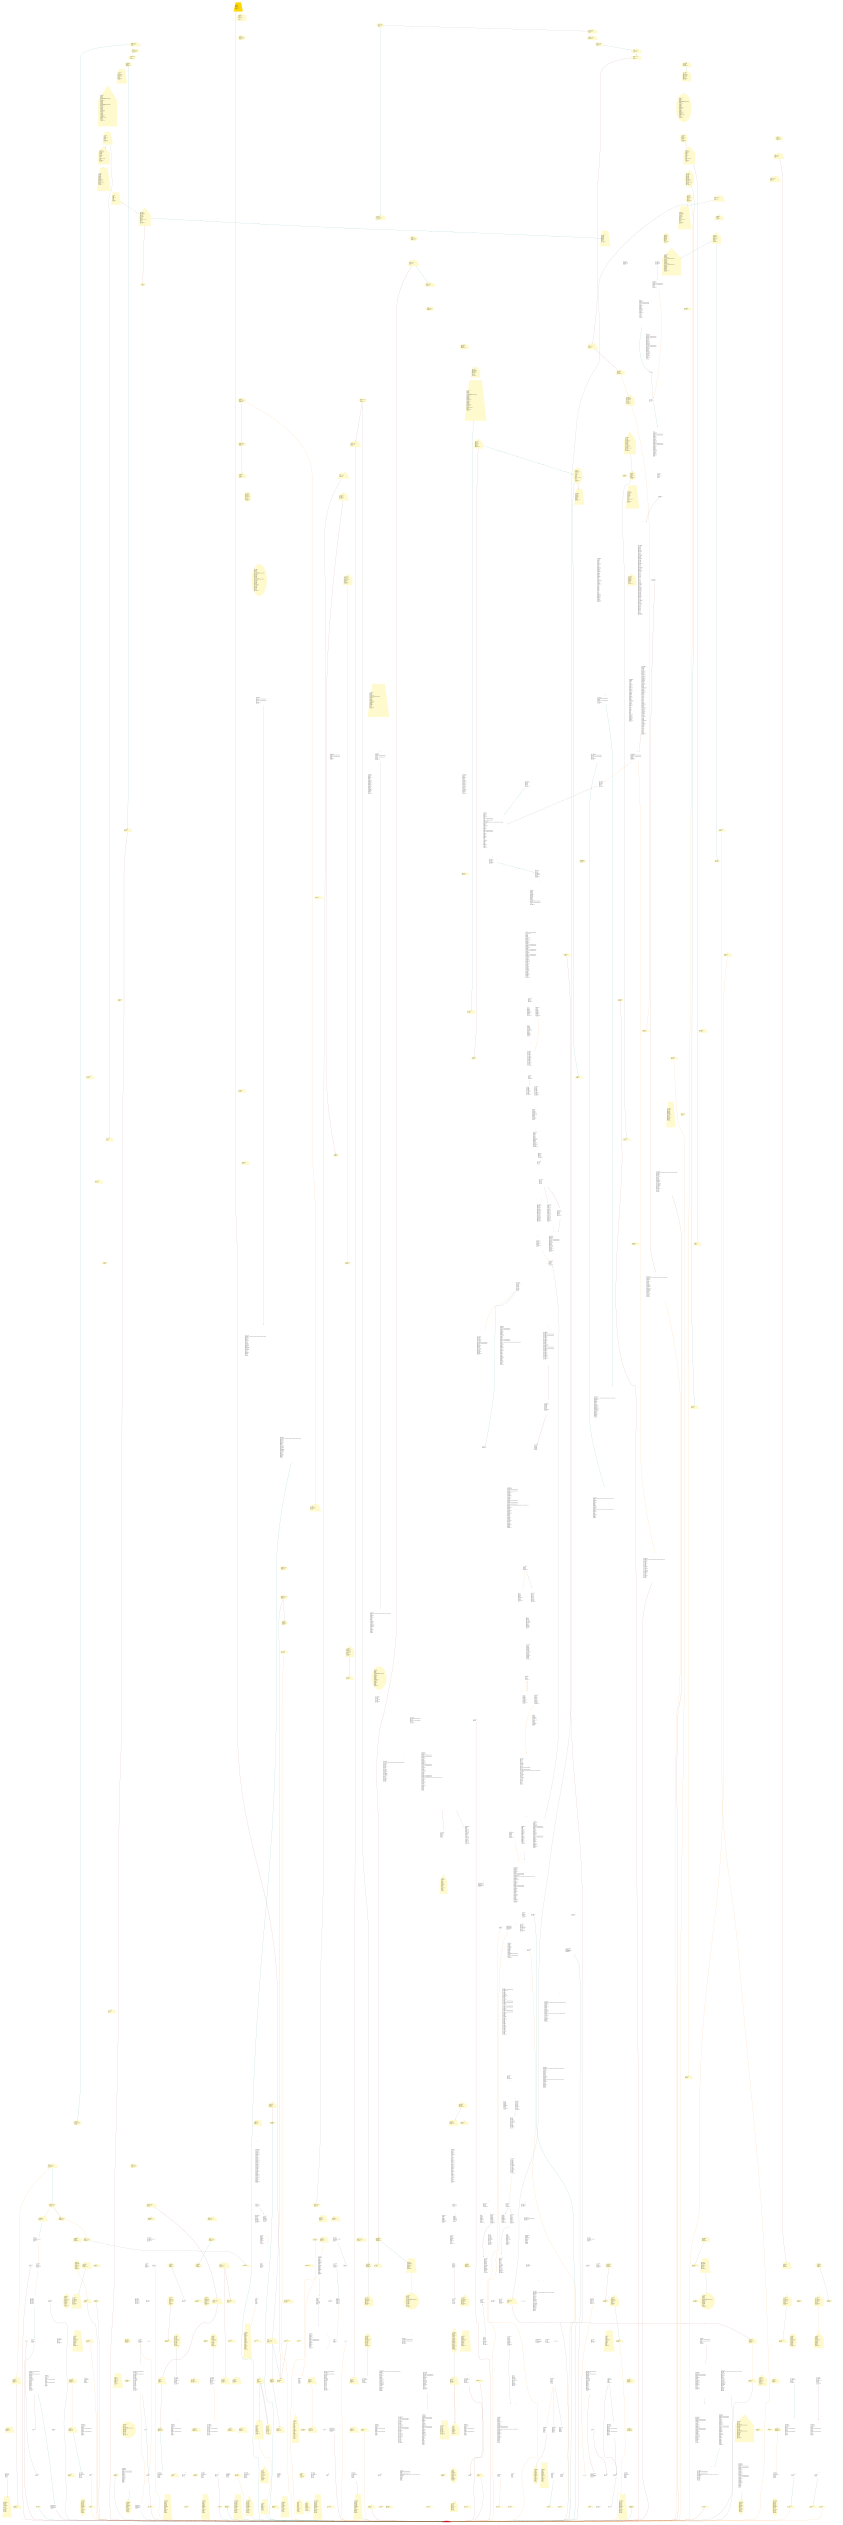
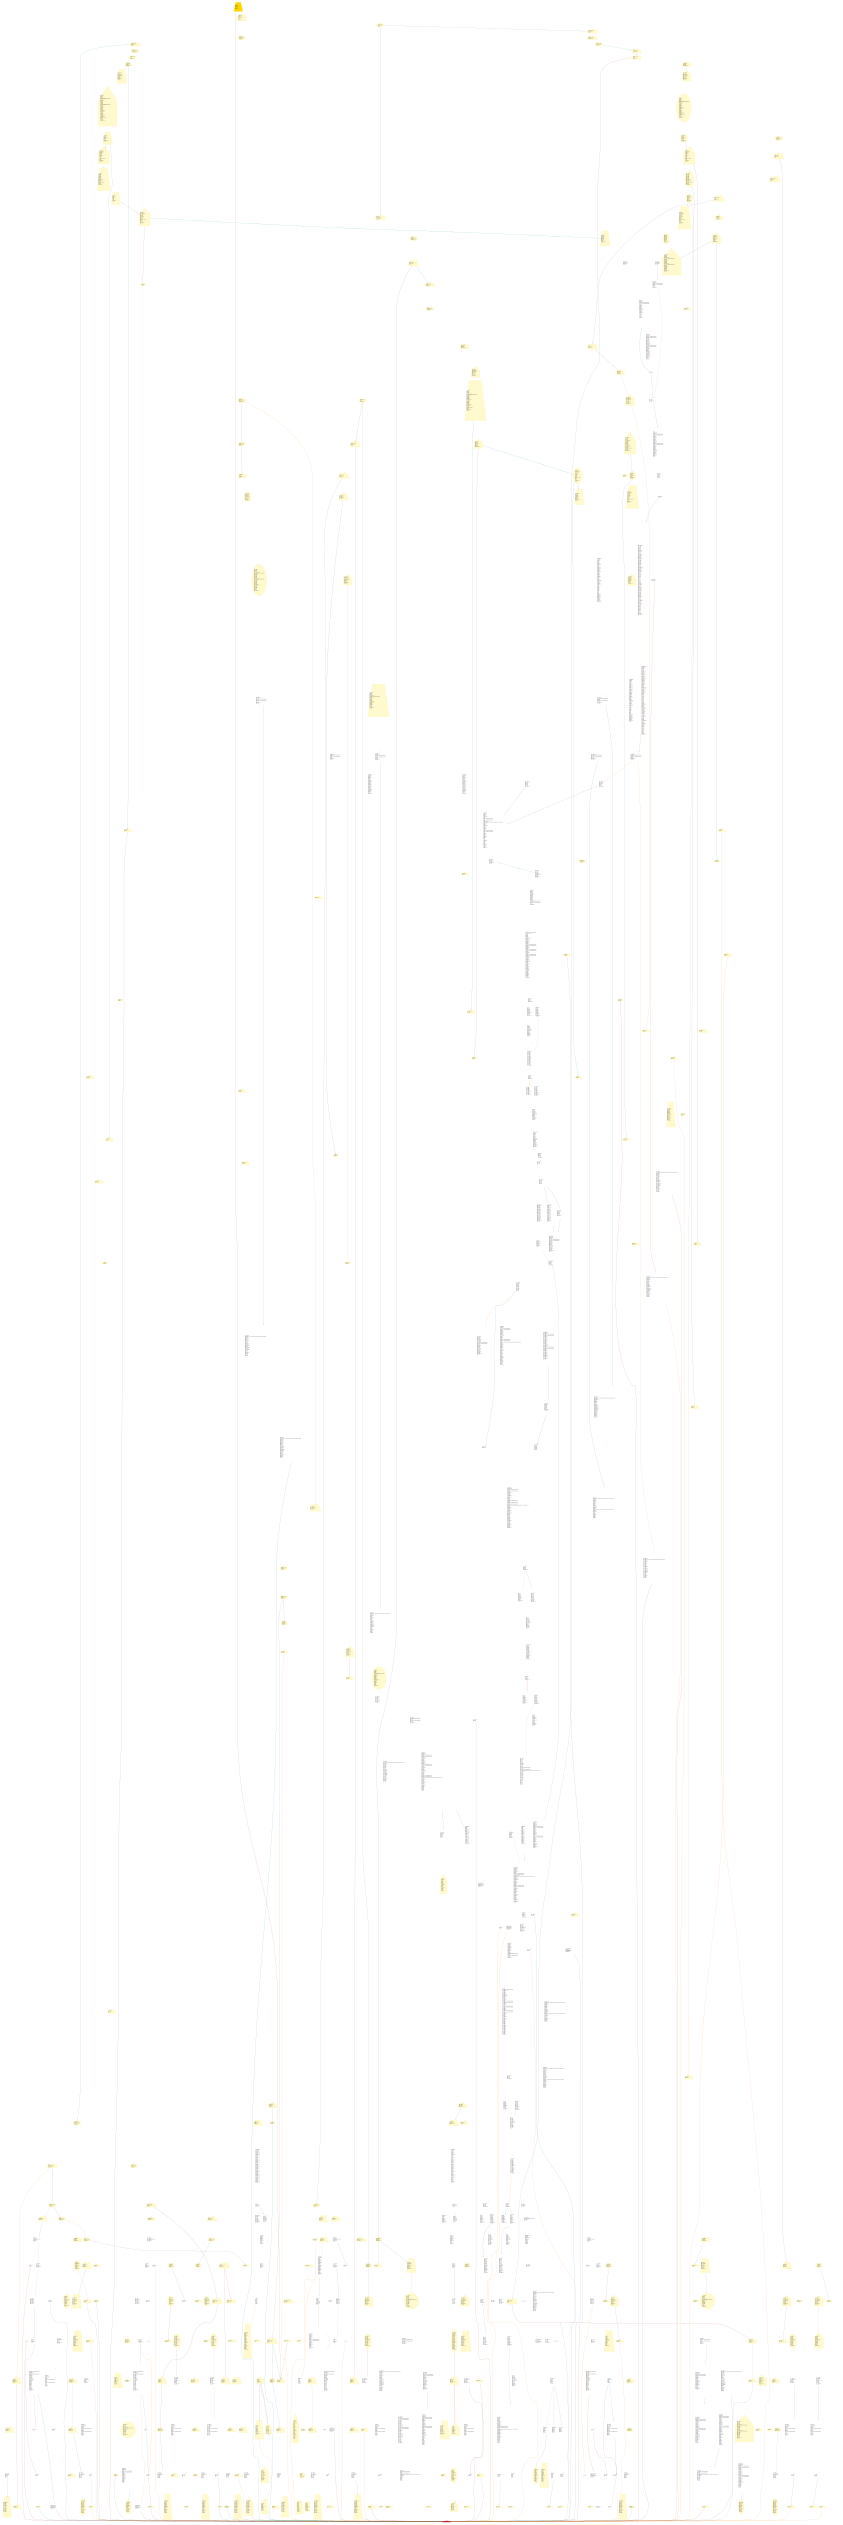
node "9874: PUSH1 0x00 9876: DUP1 9877: REVERT": fillcolor white -> lemonchiffon
